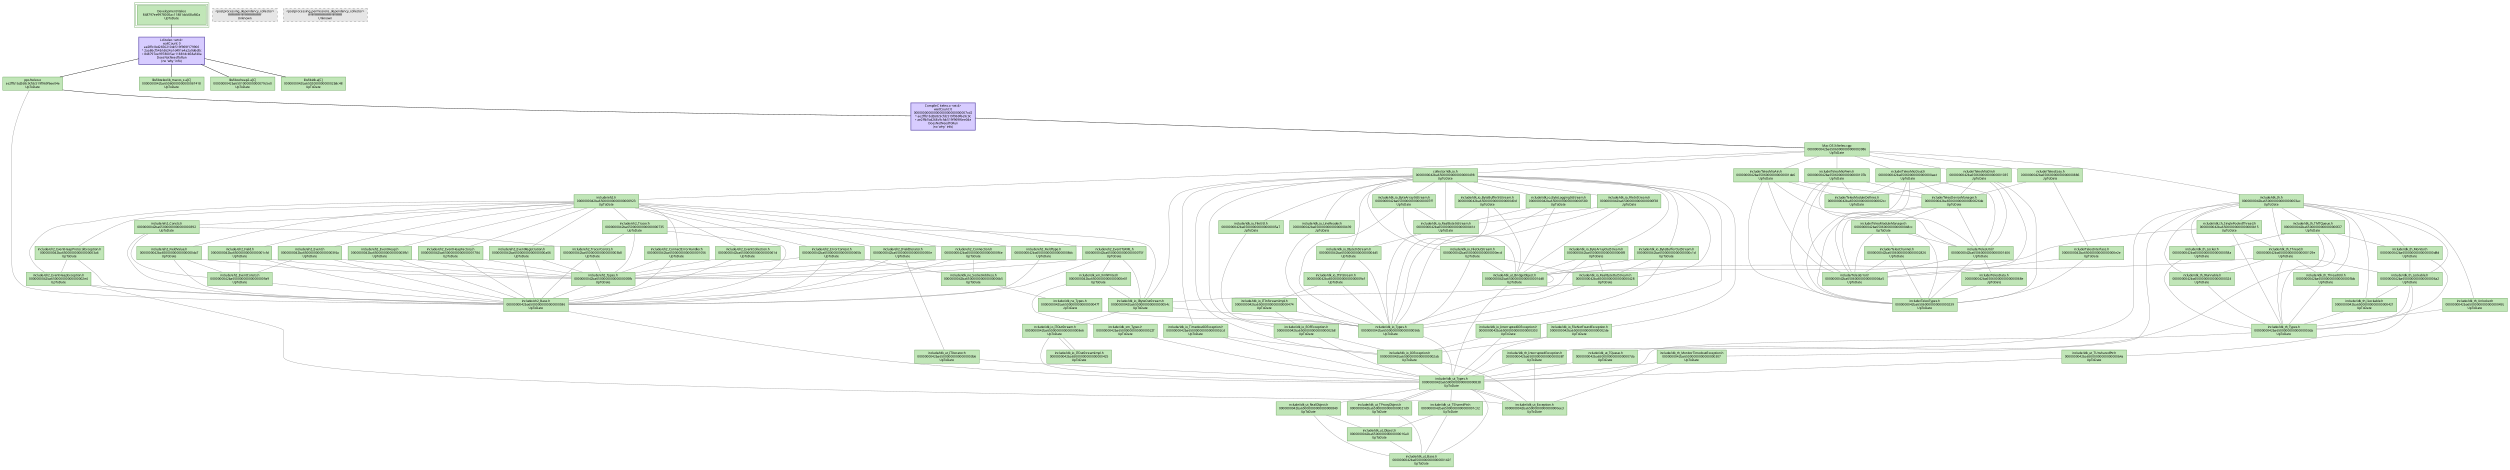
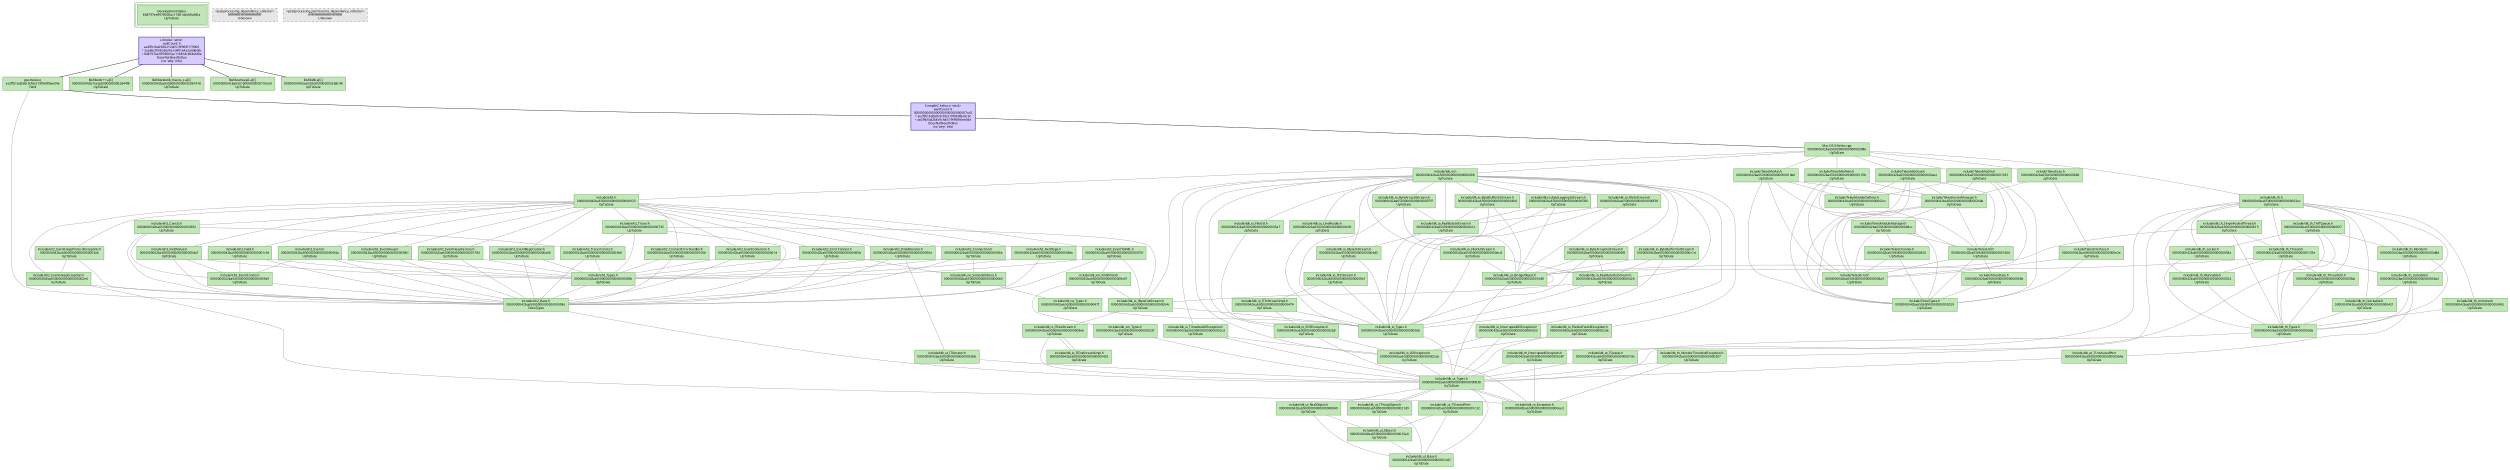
node "ppc/iteleo.o ae2ffb1bd268c9cfdc519f969f6ee04e UpToDate": label "ppc/iteleo.o ae2ffb1bd268c9cfdc519f969f6ee04e UpToDate" -> "ppc/iteleo.o ae2ffb1bd268c9cfdc519f969f6ee04e Field"
node "lib/libstdc++.a[C] 0000000042b7ceda00000000002d44f8 UpToDate": added
node "collector/idk_io.h 0000000042ba65000000000000000498 UpToDate": label "collector/idk_io.h 0000000042ba65000000000000000498 UpToDate" -> "include/idk_io.h 0000000042ba65000000000000000498 UpToDate"
node "include/eh2_Base.h 0000000042ba65000000000000000586 UpToDate": label "include/eh2_Base.h 0000000042ba65000000000000000586 UpToDate" -> "include/eh2_Base.h 0000000042ba65000000000000000586 TeleoTypes"
